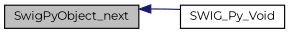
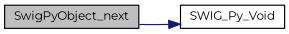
edge "SWIG_Py_Void" -> "SwigPyObject_next": reversed
